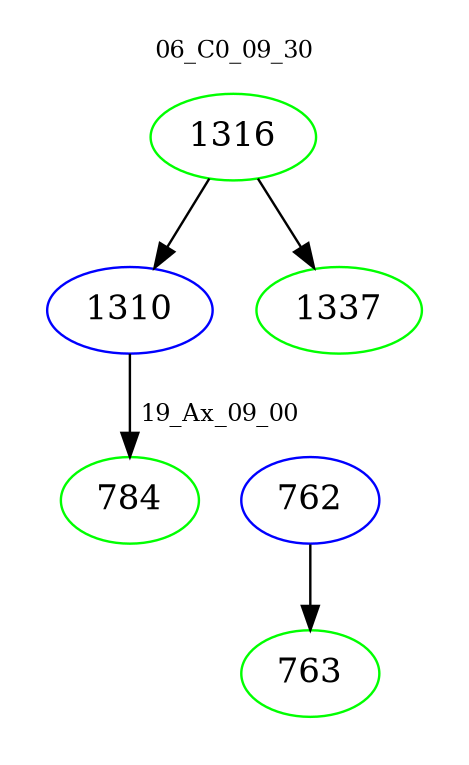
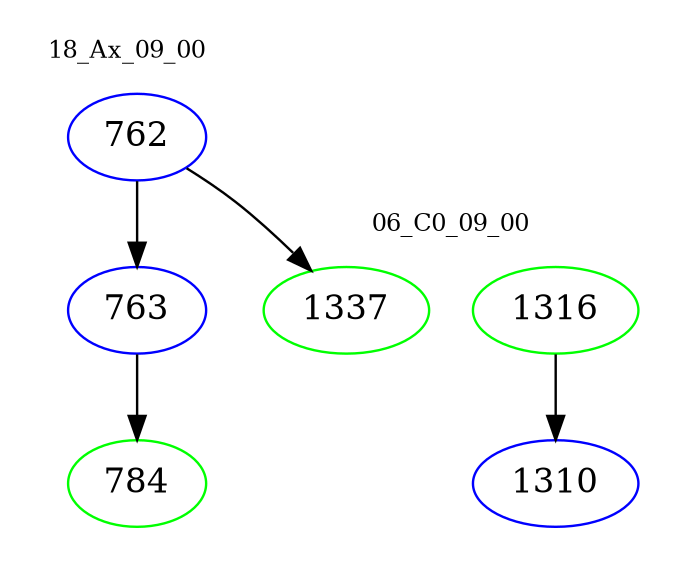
cluster "06_C0_09_30": label "06_C0_09_30" -> "06_C0_09_00"
edge "1316" -> "1337": now "762" -> "1337"
edge "1310" -> "784": now "763" -> "784"
cluster "19_Ax_09_00": label "19_Ax_09_00" -> "18_Ax_09_00"
node "763": color green -> blue
